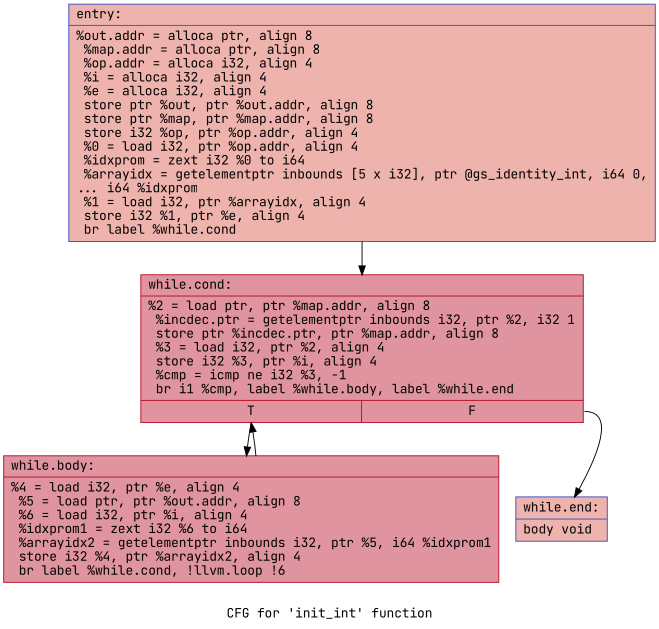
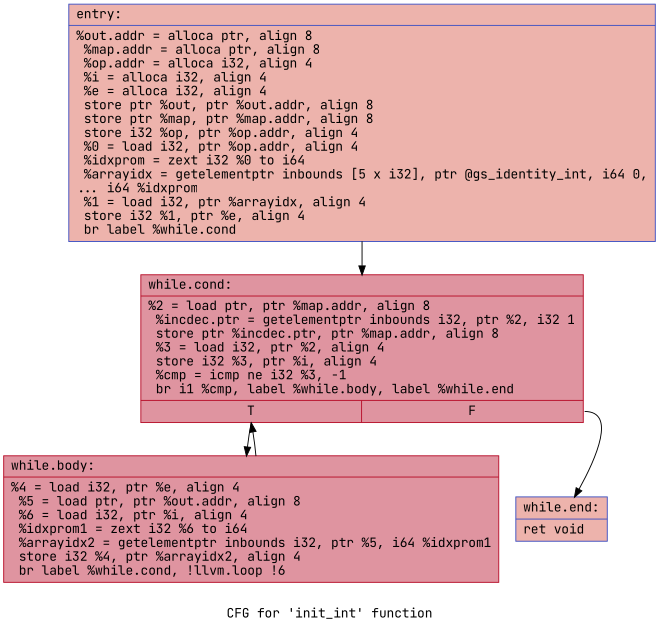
node "while.end:": text "body void" -> "ret void"
